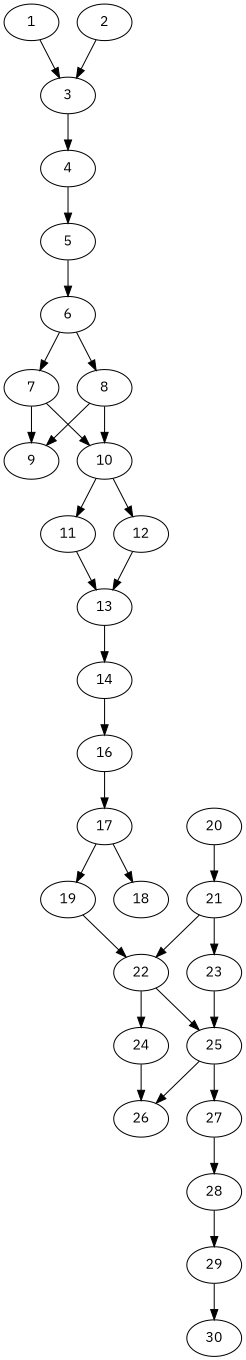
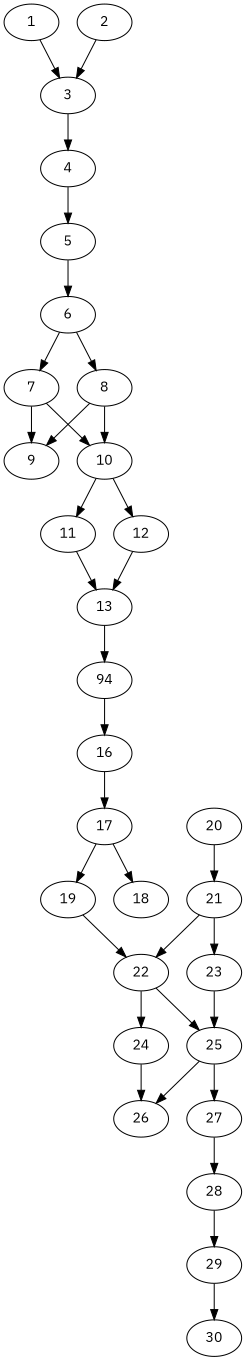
node "14": label "14" -> "94"
